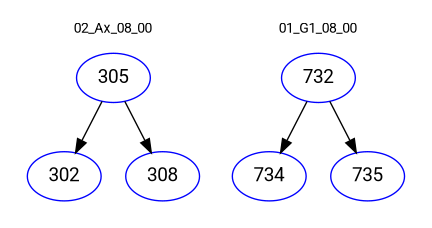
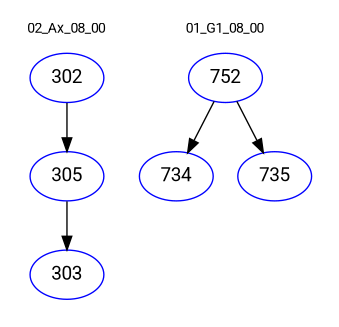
node "732": label "732" -> "752"
edge "305" -> "302": reversed
node "308": label "308" -> "303"
